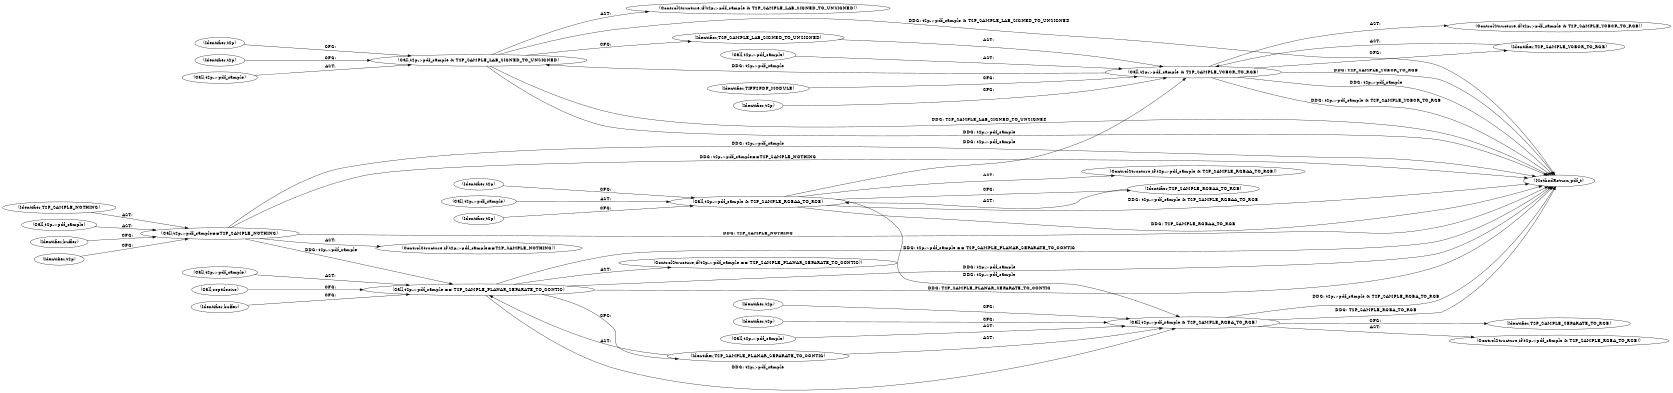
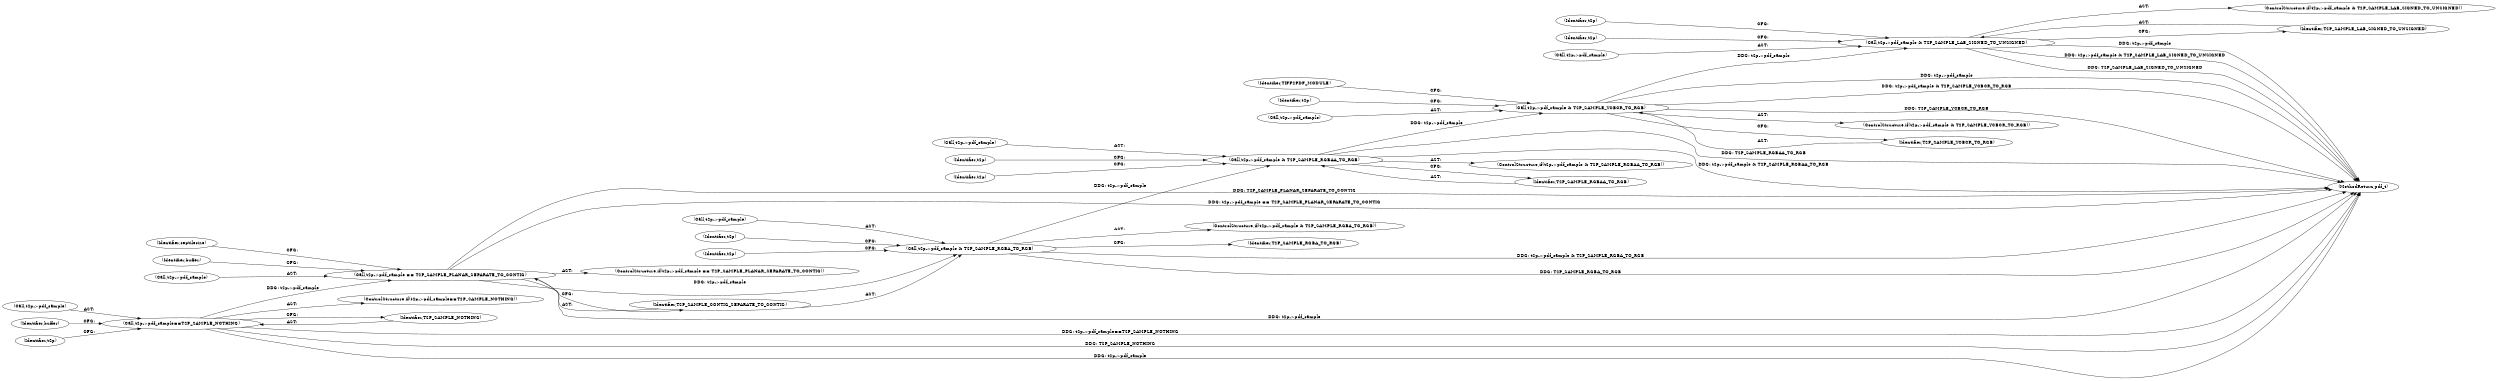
edge "(Identifier,T2P_SAMPLE_LAB_SIGNED_TO_UNSIGNED)" -> "(Call,t2p->pdf_sample & T2P_SAMPLE_YCBCR_TO_RGB)": now "(Identifier,T2P_SAMPLE_LAB_SIGNED_TO_UNSIGNED)" -> "(Call,t2p->pdf_sample & T2P_SAMPLE_LAB_SIGNED_TO_UNSIGNED)"
edge "(Call,t2p->pdf_sample & T2P_SAMPLE_RGBAA_TO_RGB)" -> "(Call,t2p->pdf_sample & T2P_SAMPLE_RGBA_TO_RGB)": reversed
node "(Call,septilesize)": label "(Call,septilesize)" -> "(Identifier,septilesize)"
edge "(Call,t2p->pdf_sample==T2P_SAMPLE_NOTHING)" -> "(Identifier,T2P_SAMPLE_NOTHING)": added, label "CFG:"
node "(Identifier,T2P_SAMPLE_SEPARATE_TO_RGB)": label "(Identifier,T2P_SAMPLE_SEPARATE_TO_RGB)" -> "(Identifier,T2P_SAMPLE_RGBA_TO_RGB)"
node "(Identifier,T2P_SAMPLE_PLANAR_SEPARATE_TO_CONTIG)": label "(Identifier,T2P_SAMPLE_PLANAR_SEPARATE_TO_CONTIG)" -> "(Identifier,T2P_SAMPLE_CONTIG_SEPARATE_TO_CONTIG)"
